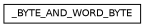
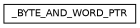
node "_BYTE_AND_WORD_BYTE": label "_BYTE_AND_WORD_BYTE" -> "_BYTE_AND_WORD_PTR"
